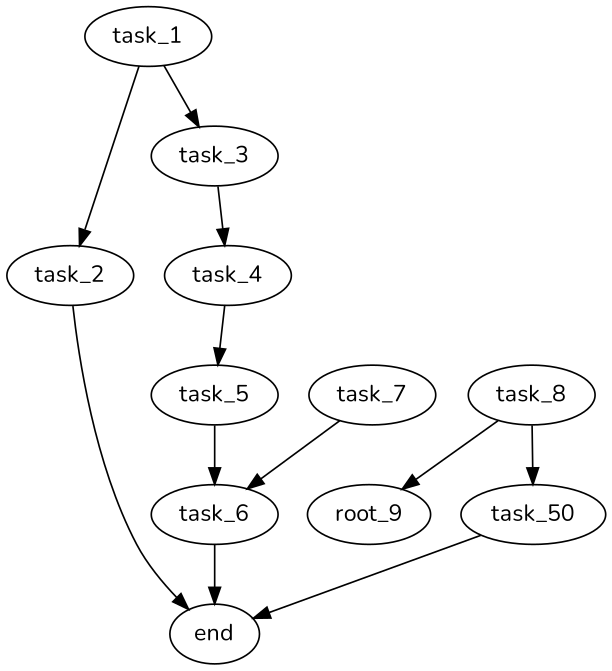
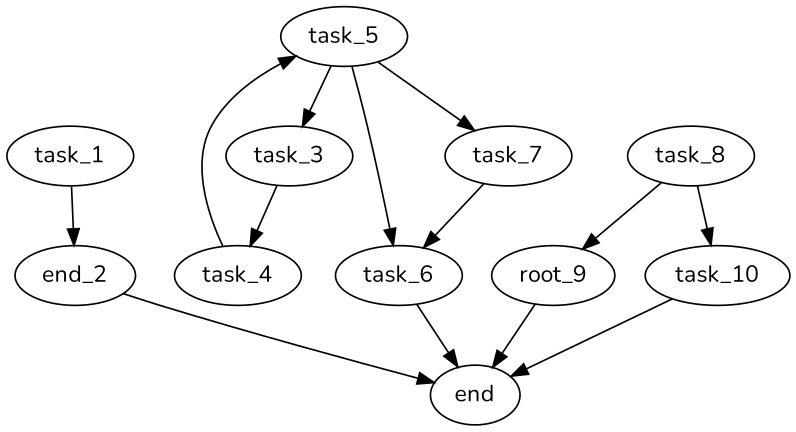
edge "task_1" -> "task_3": now "task_5" -> "task_3"
edge "task_5" -> "task_7": added
node "task_2": label "task_2" -> "end_2"
edge "root_9" -> "end": added
node "task_50": label "task_50" -> "task_10"
